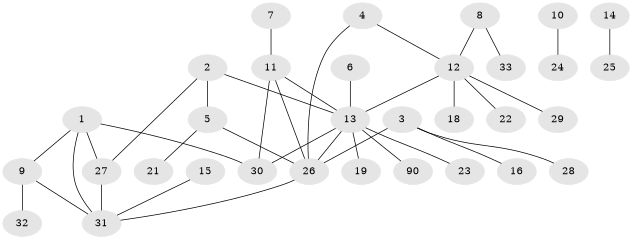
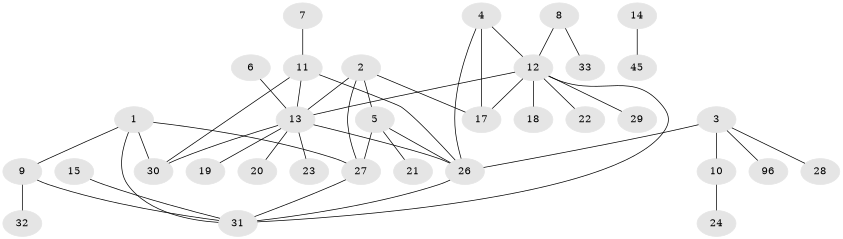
node "25": label "25" -> "45"
node "17": added
edge "5" -- "27": added
edge "3" -- "10": added
node "90": label "90" -> "20"
node "16": label "16" -> "96"
edge "12" -- "31": added
